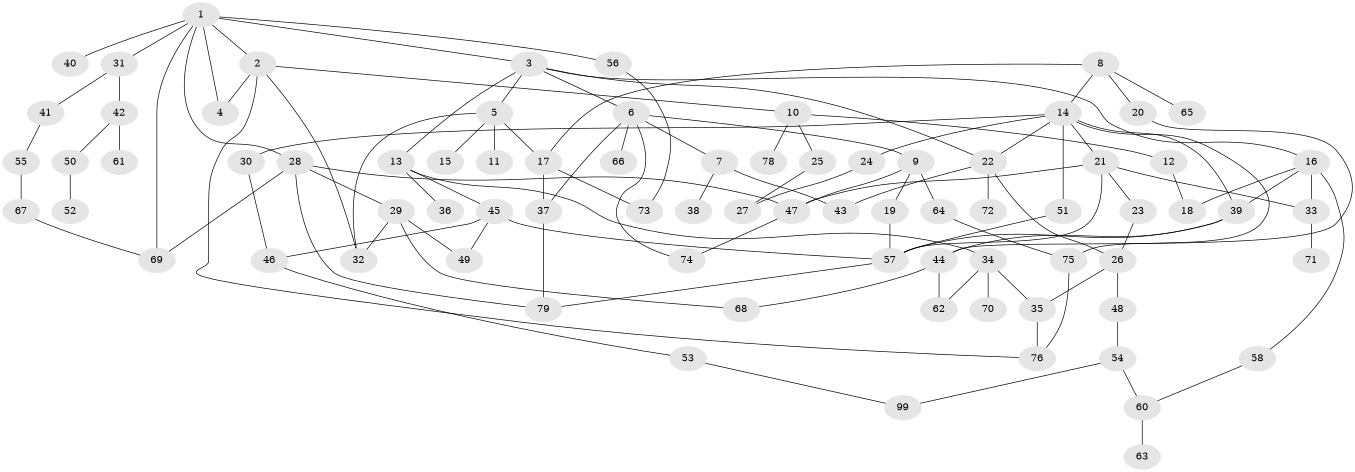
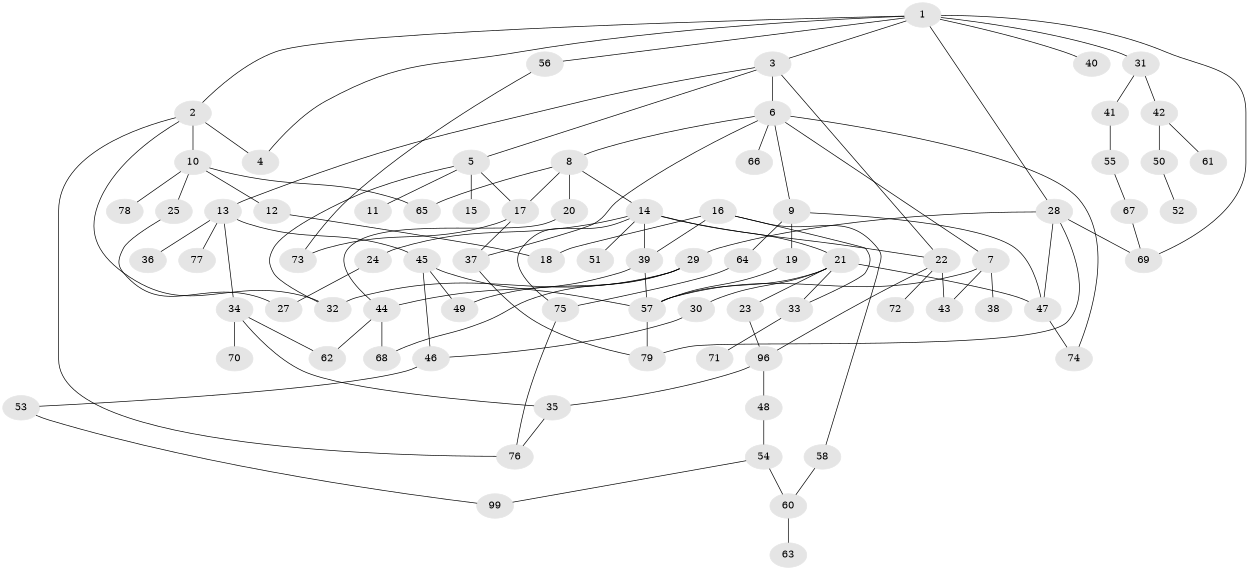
edge "3" -- "16": removed
edge "14" -- "30": now "21" -- "30"
edge "6" -- "8": added
edge "10" -- "65": added
edge "51" -- "57": now "7" -- "57"
node "77": added
node "26": label "26" -> "96"
